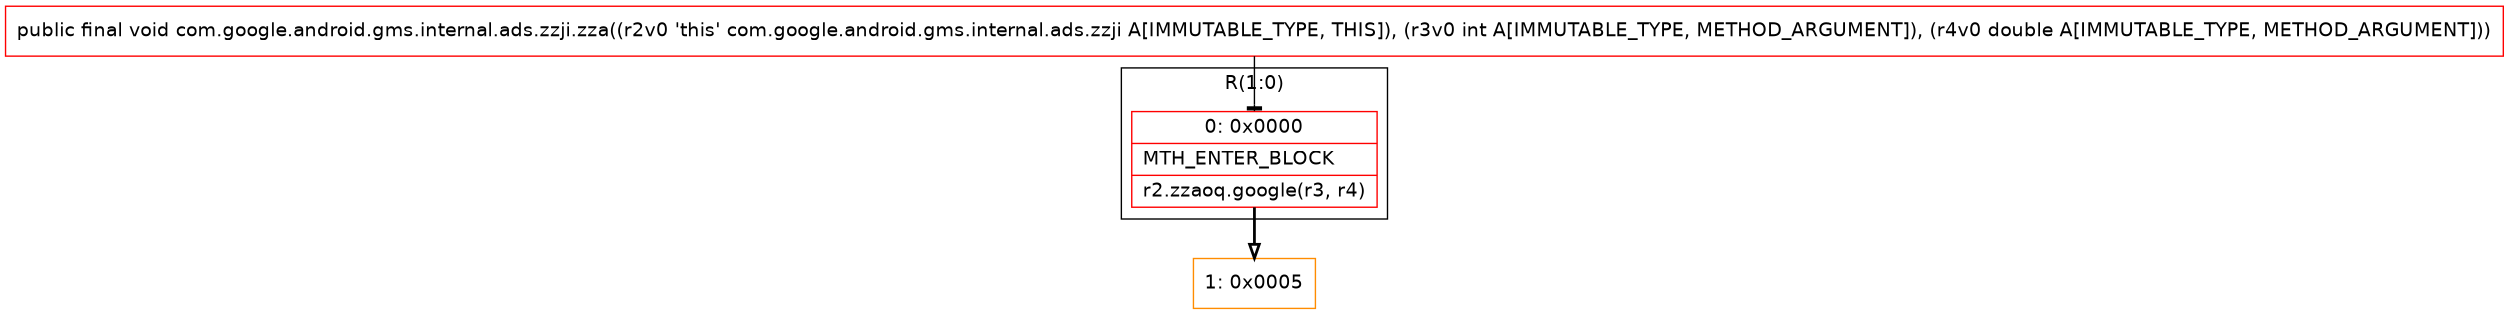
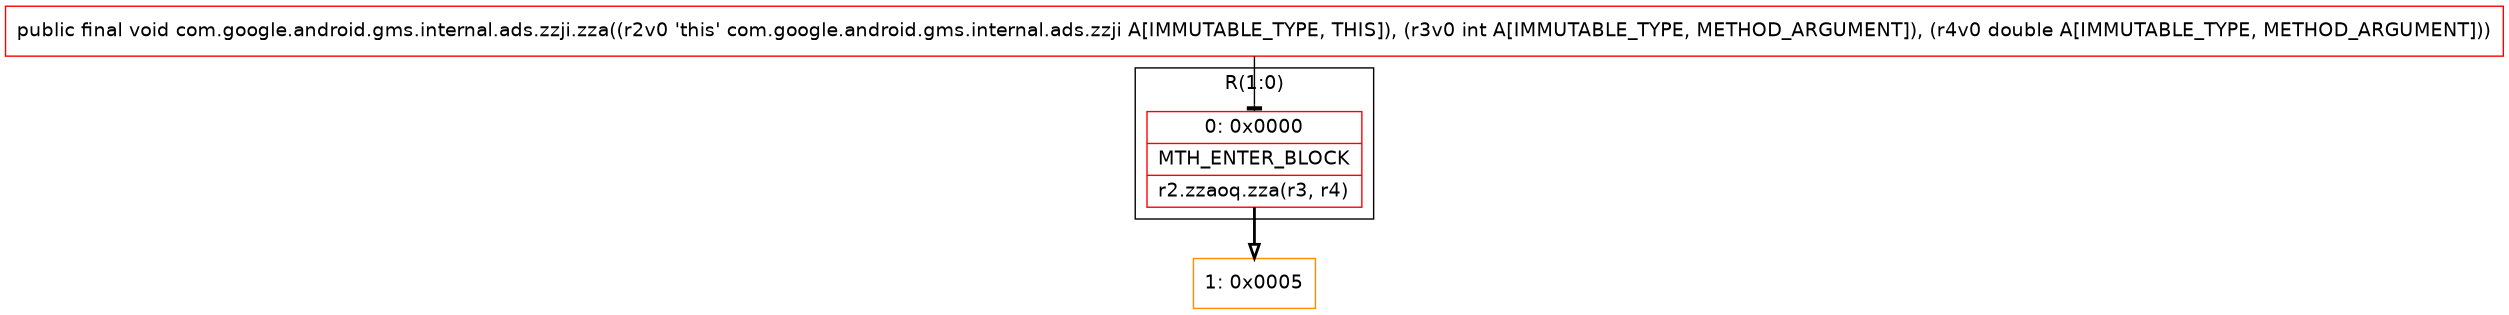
node "0: 0x0000": text "r2.zzaoq.google(r3, r4)" -> "r2.zzaoq.zza(r3, r4)"
